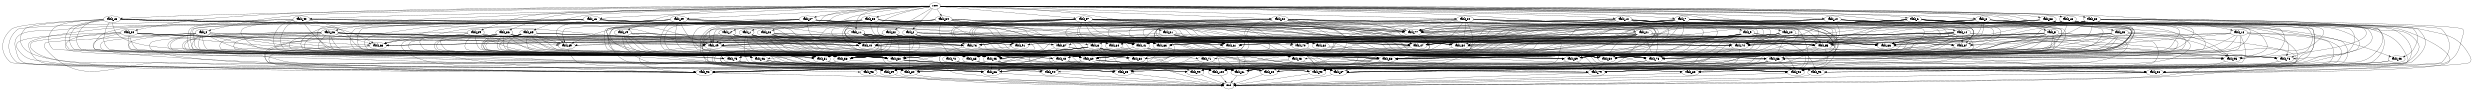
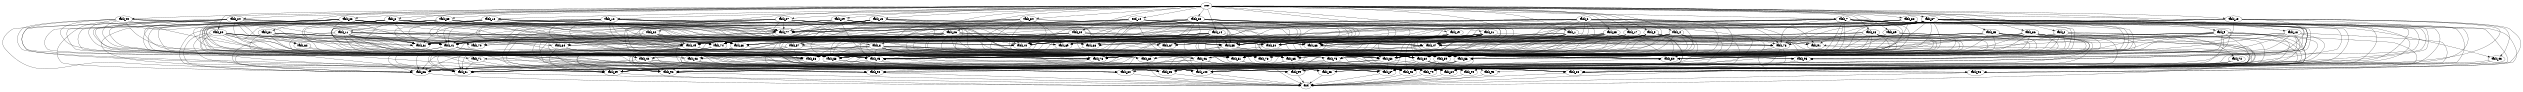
edge "root" -> "task_6": now "root" -> "task_66"
node "task_10": label "task_10" -> "end_10"
